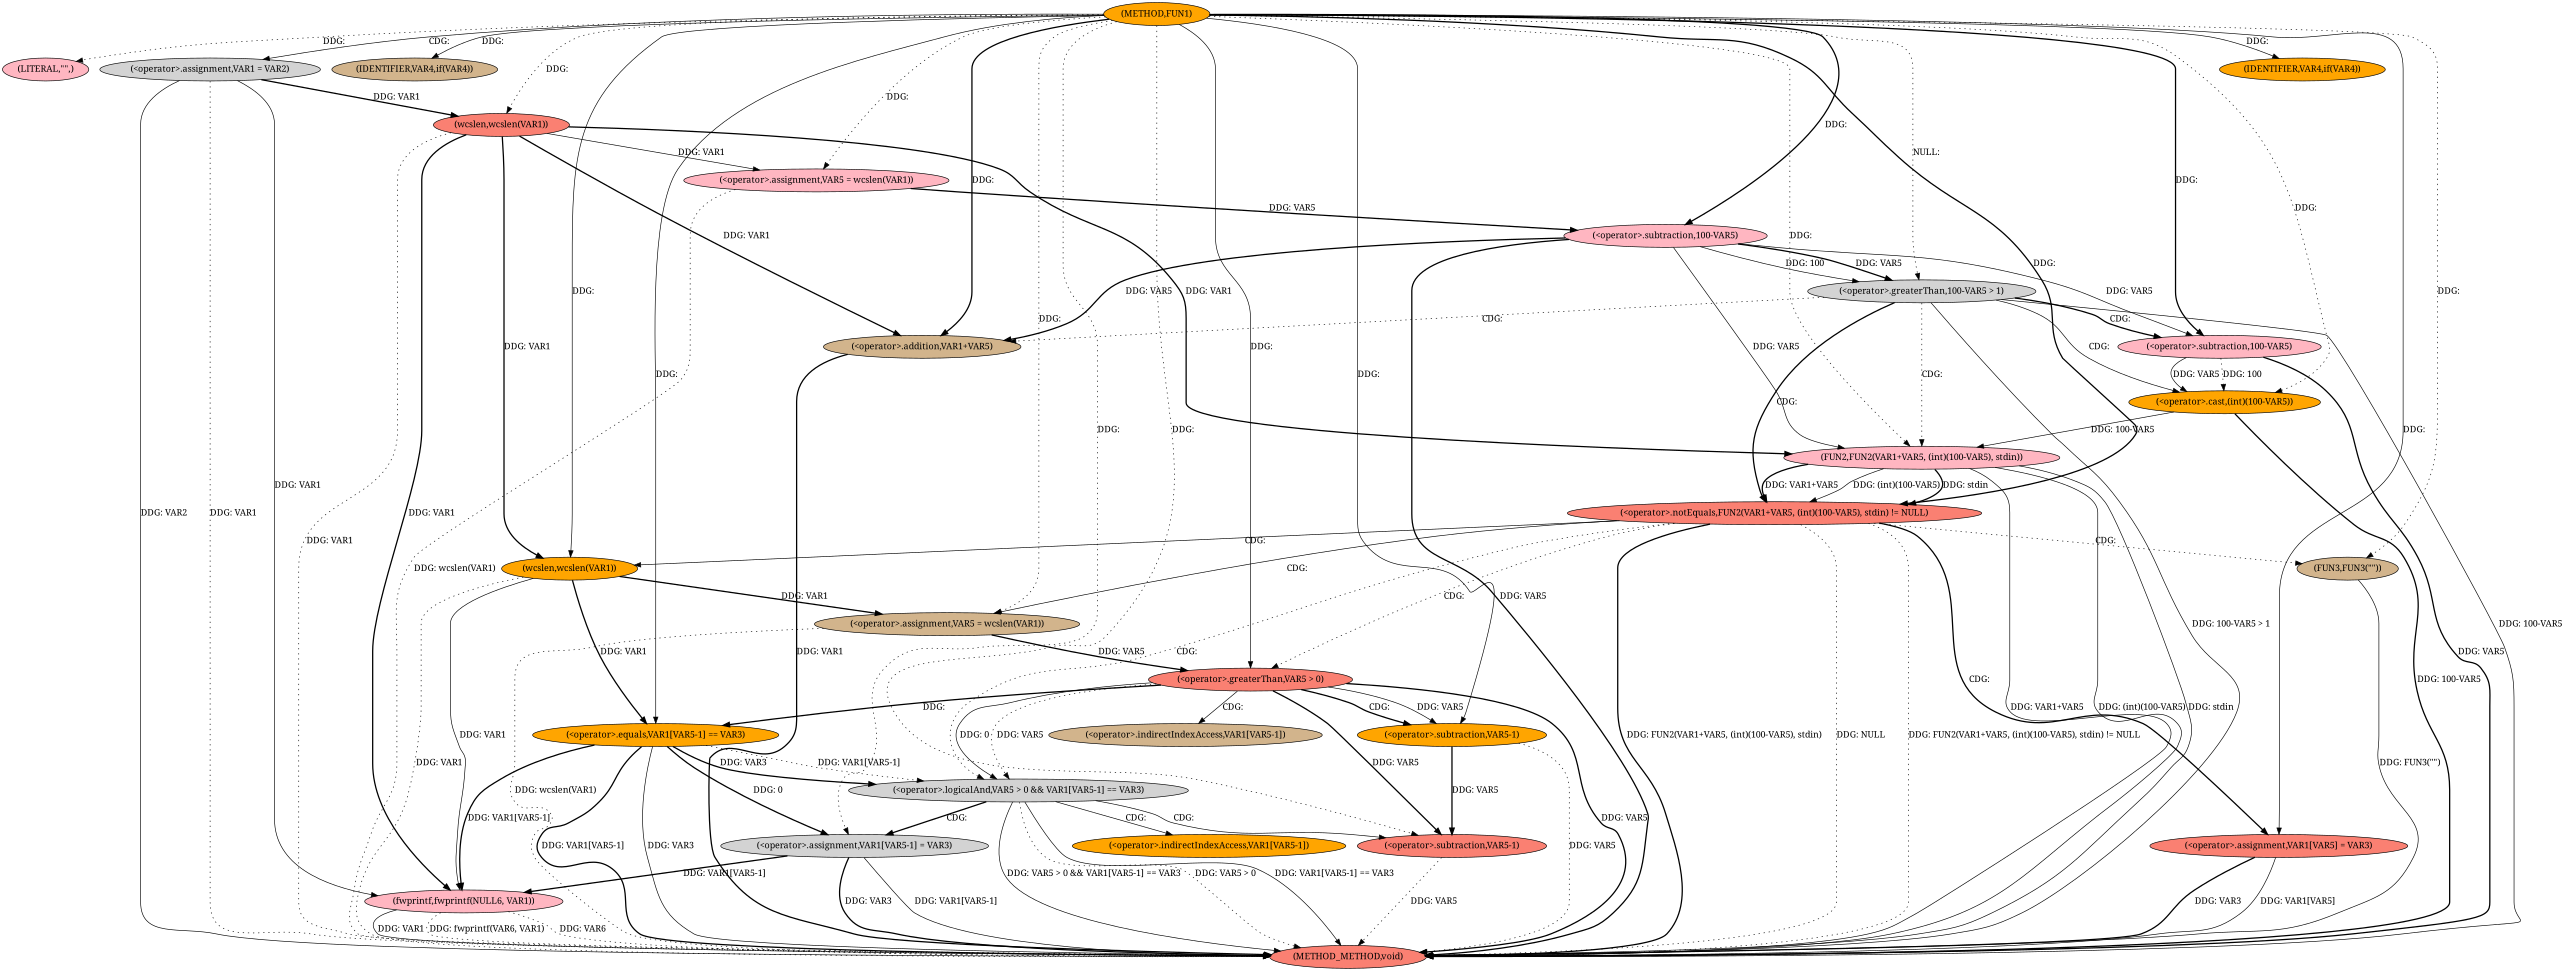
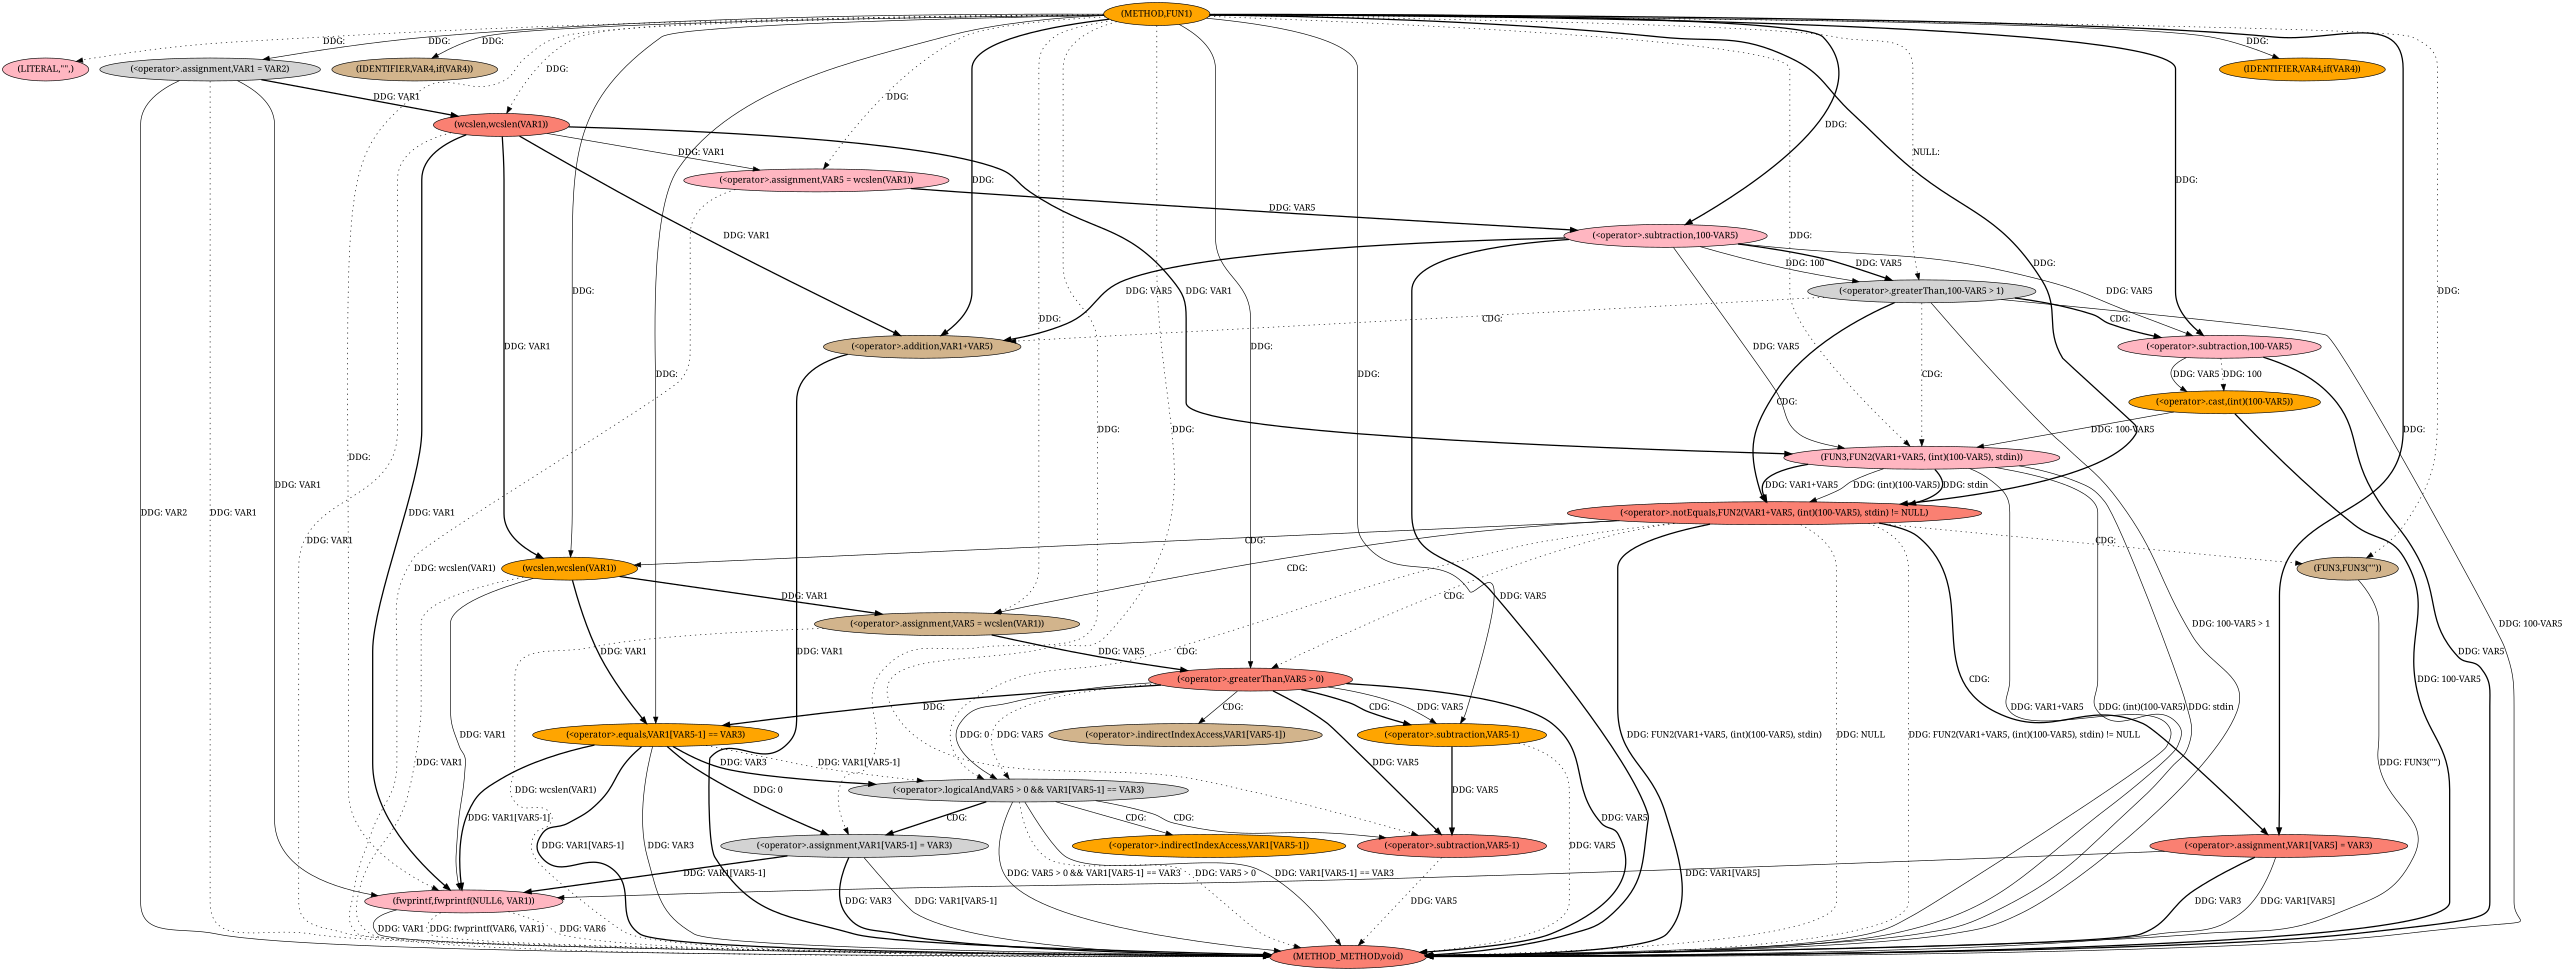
edge "(METHOD,FUN1)" -> "(<operator>.cast,(int)(100-VAR5))": now "(METHOD,FUN1)" -> "(fwprintf,fwprintf(NULL6, VAR1))"
edge "(METHOD,FUN1)" -> "(<operator>.assignment,VAR1[VAR5] = VAR3)": style solid -> bold
edge "(METHOD,FUN1)" -> "(<operator>.assignment,VAR1 = VAR2)": label "CDG: " -> "DDG: "
edge "(<operator>.greaterThan,100-VAR5 > 1)" -> "(<operator>.cast,(int)(100-VAR5))": removed, label "CDG:"
node "(FUN2,FUN2(VAR1+VAR5, (int)(100-VAR5), stdin))": label "(FUN2,FUN2(VAR1+VAR5, (int)(100-VAR5), stdin))" -> "(FUN3,FUN2(VAR1+VAR5, (int)(100-VAR5), stdin))"
edge "(<operator>.assignment,VAR1[VAR5] = VAR3)" -> "(fwprintf,fwprintf(NULL6, VAR1))": added, label "DDG: VAR1[VAR5]"
